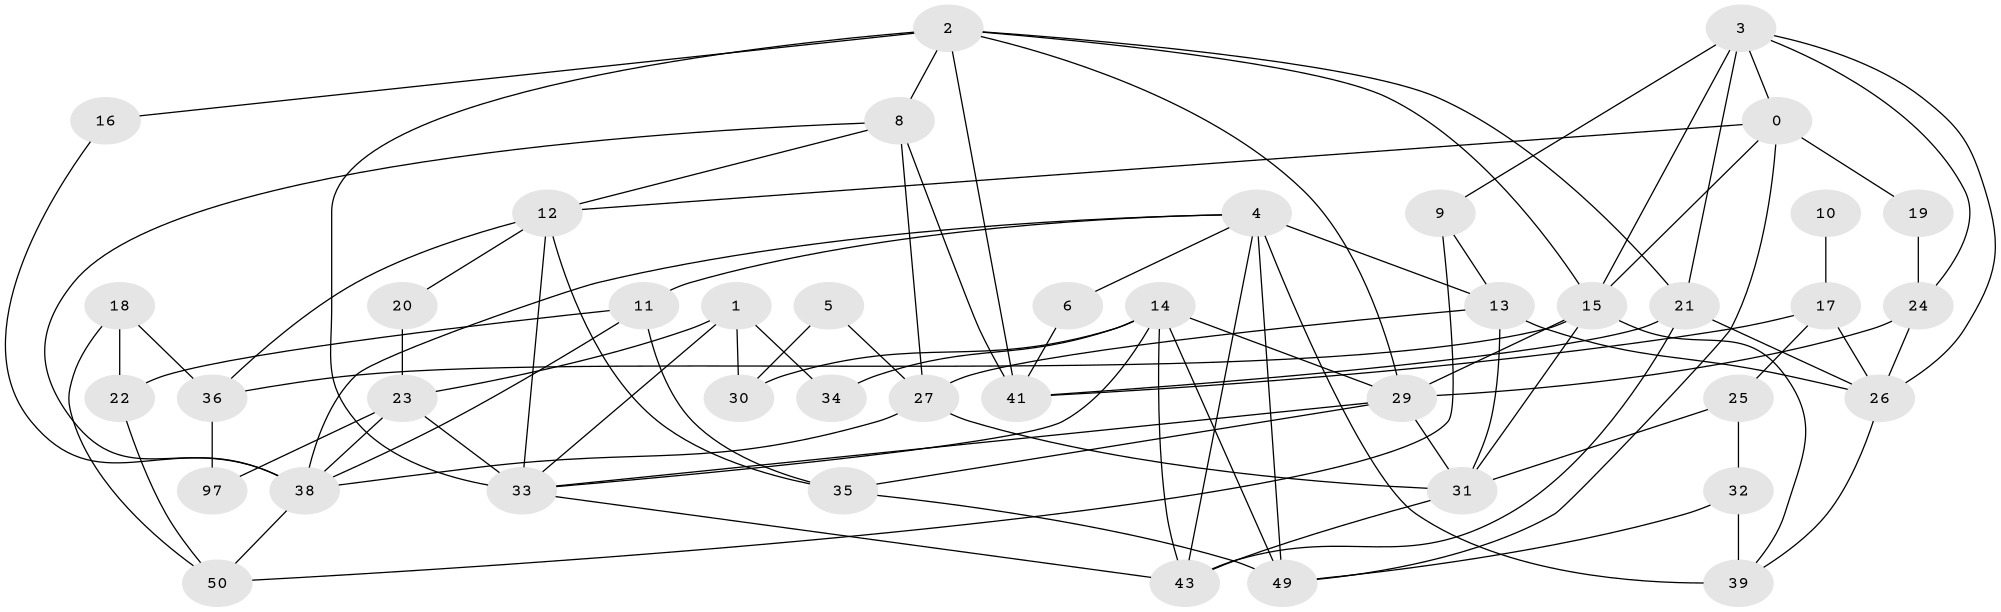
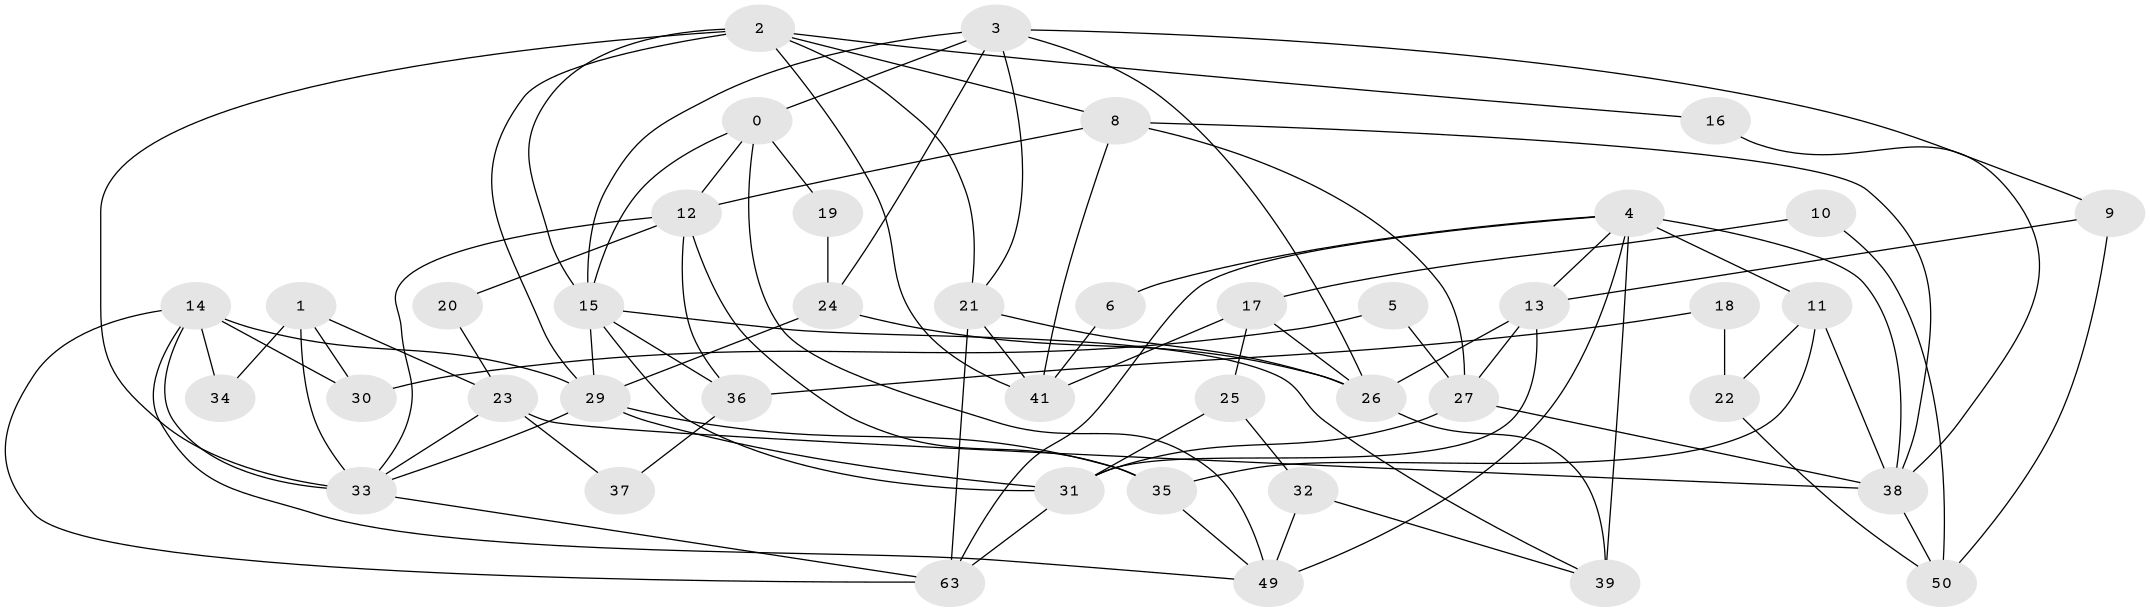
edge "18" -- "50": now "10" -- "50"
node "97": label "97" -> "37"
node "43": label "43" -> "63"
